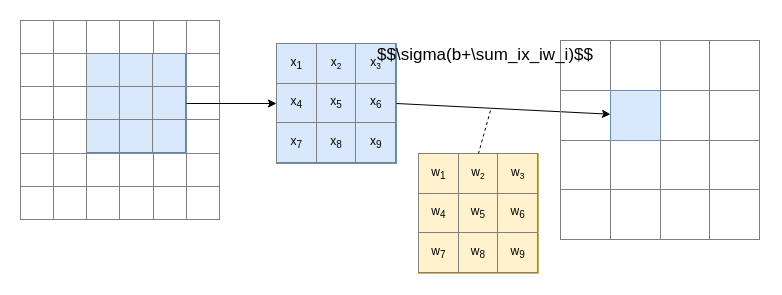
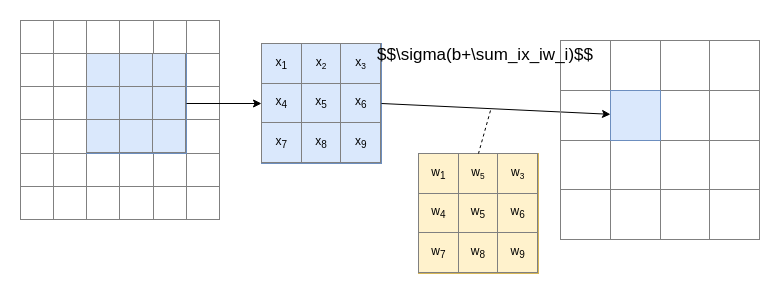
node "x1 x2 x3 x4 x5 x6 x7 x8 x9": moved (337, 104) -> (322, 104)
node "w1 w2 w3 w4 w5 w6 w7 w8 w9": label "w1 w2 w3 w4 w5 w6 w7 w8 w9" -> "w1 w5 w3 w4 w5 w6 w7 w8 w9"
